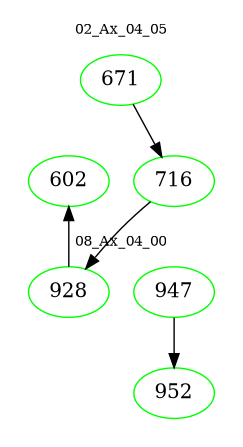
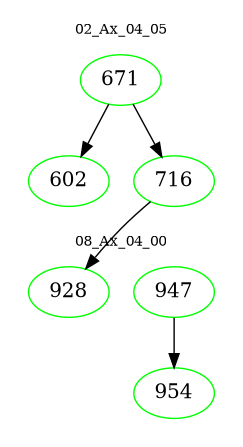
edge "928" -> "602": now "671" -> "602"
node "952": label "952" -> "954"
